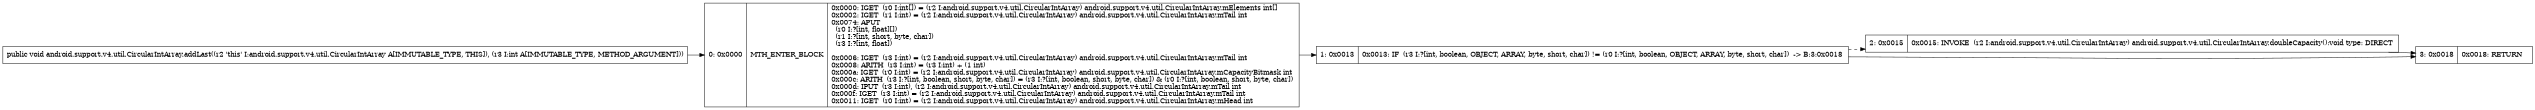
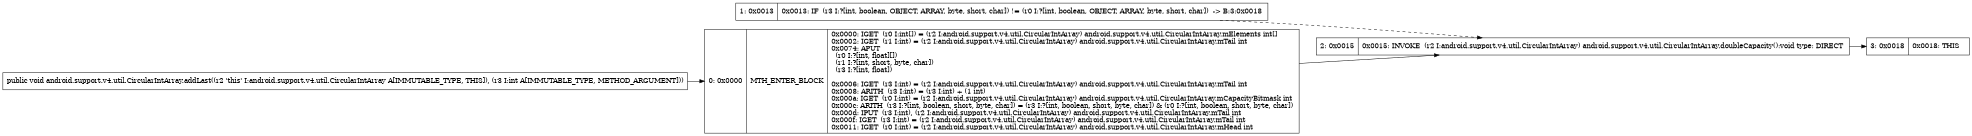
edge "0: 0x0000" -> "1: 0x0013": now "0: 0x0000" -> "2: 0x0015"
node "3: 0x0018": text "0x0018: RETURN" -> "0x0018: THIS"
edge "1: 0x0013" -> "3: 0x0018": removed
